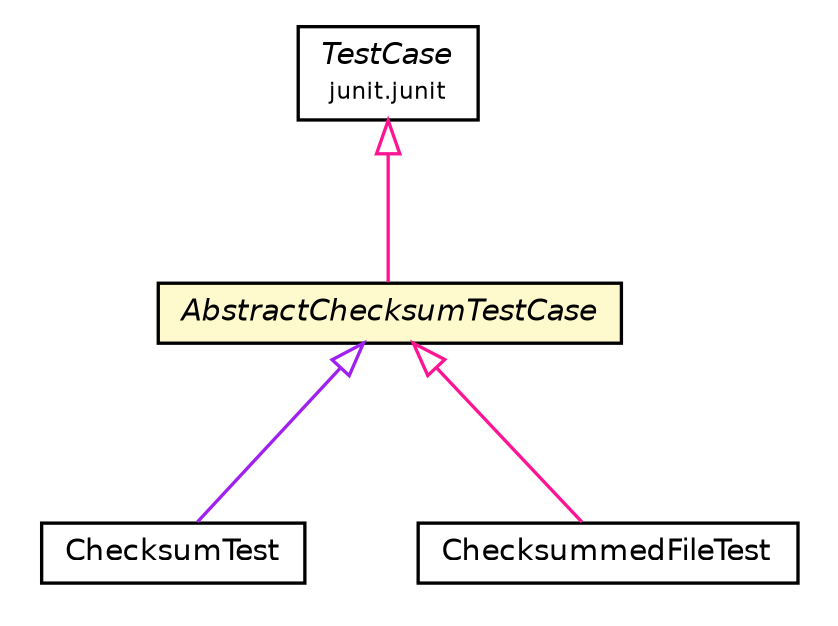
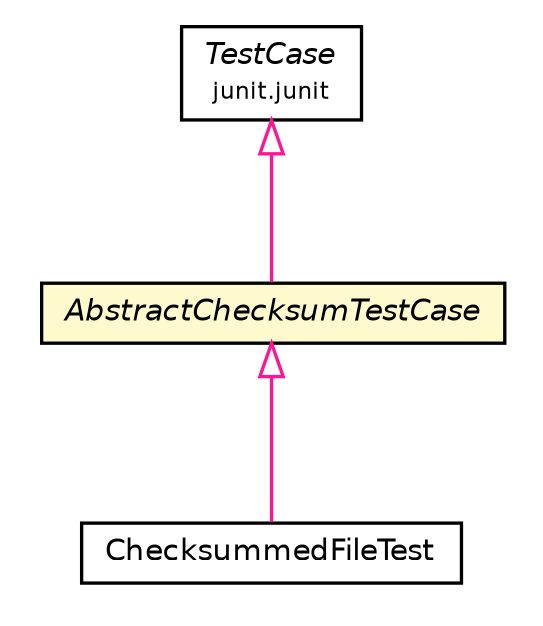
node "ChecksumTest": removed
